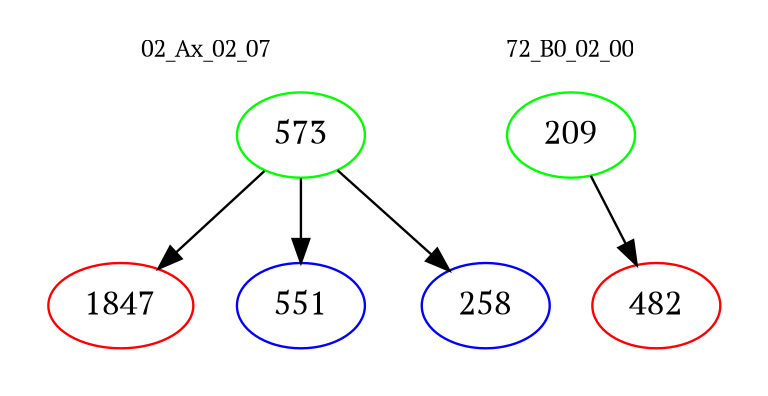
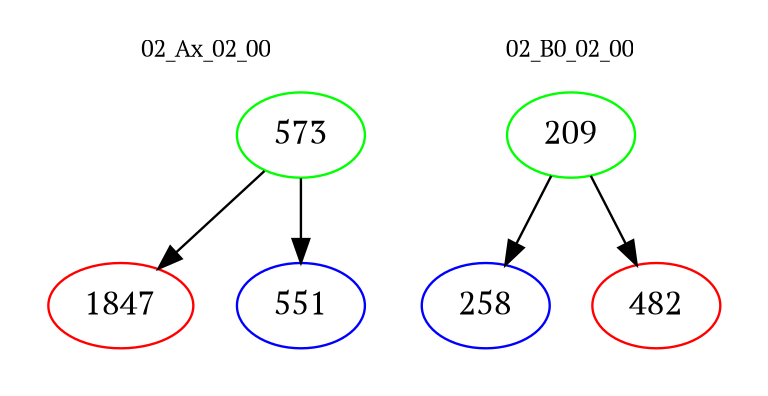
cluster "02_Ax_02_07": label "02_Ax_02_07" -> "02_Ax_02_00"
cluster "72_B0_02_00": label "72_B0_02_00" -> "02_B0_02_00"
edge "573" -> "258": now "209" -> "258"
